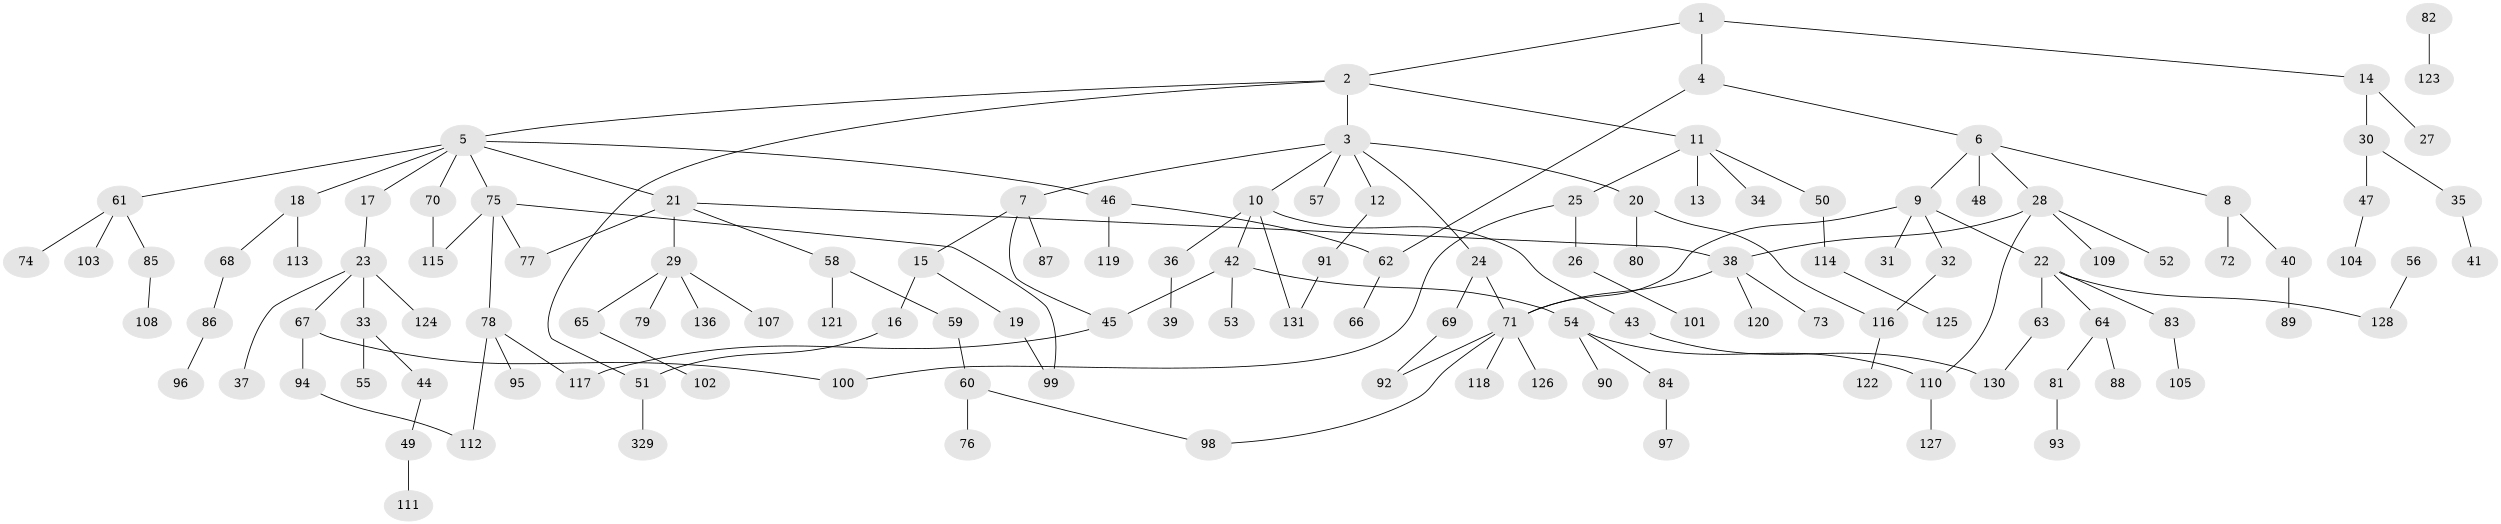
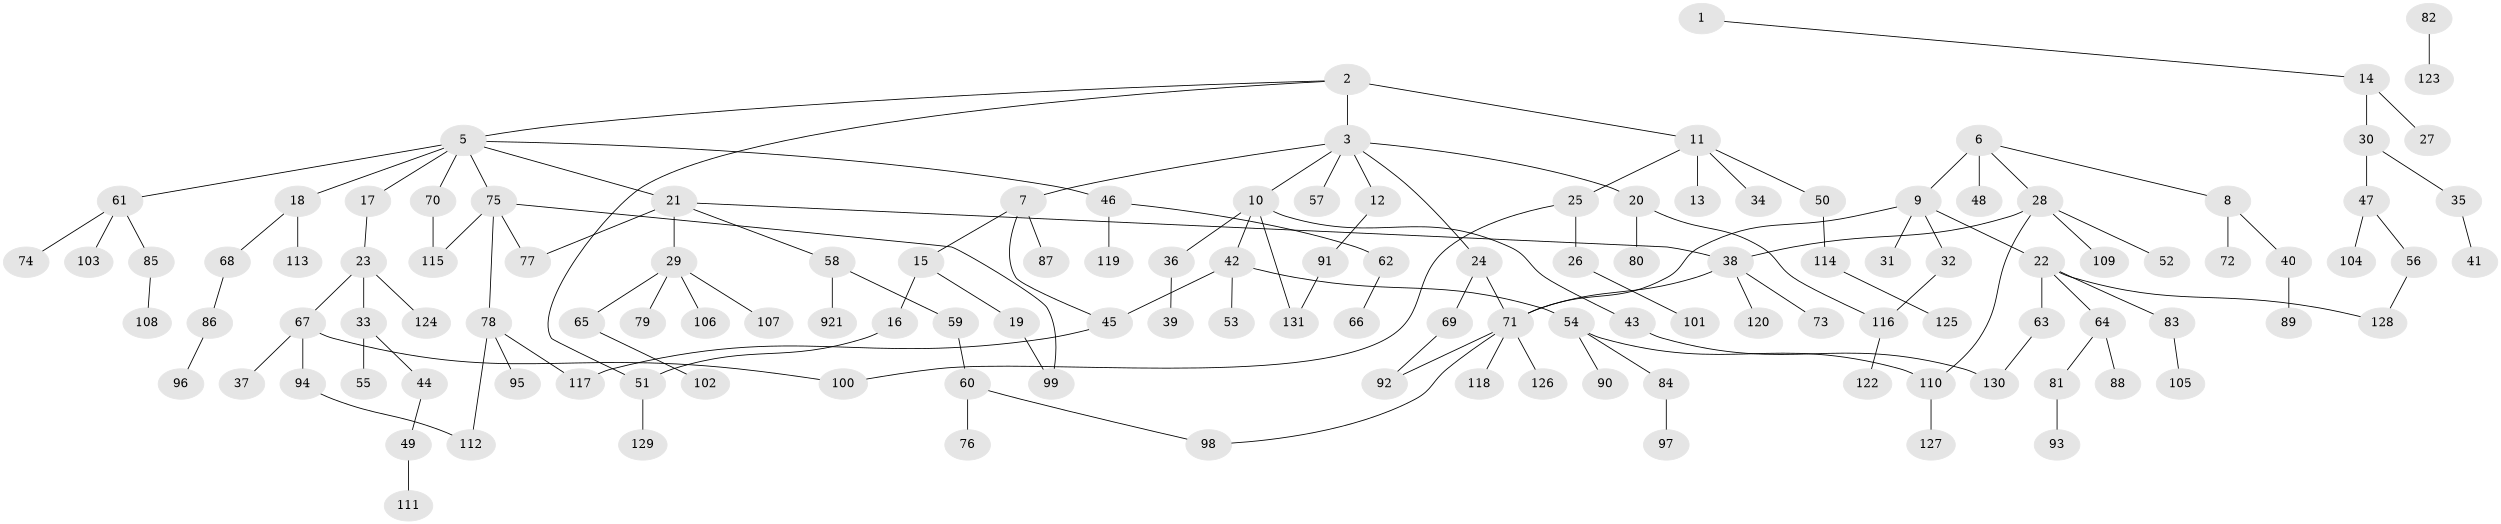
edge "1" -- "2": removed
node "4": removed
edge "47" -- "56": added
edge "23" -- "37": now "67" -- "37"
node "136": label "136" -> "106"
node "121": label "121" -> "921"
node "329": label "329" -> "129"
